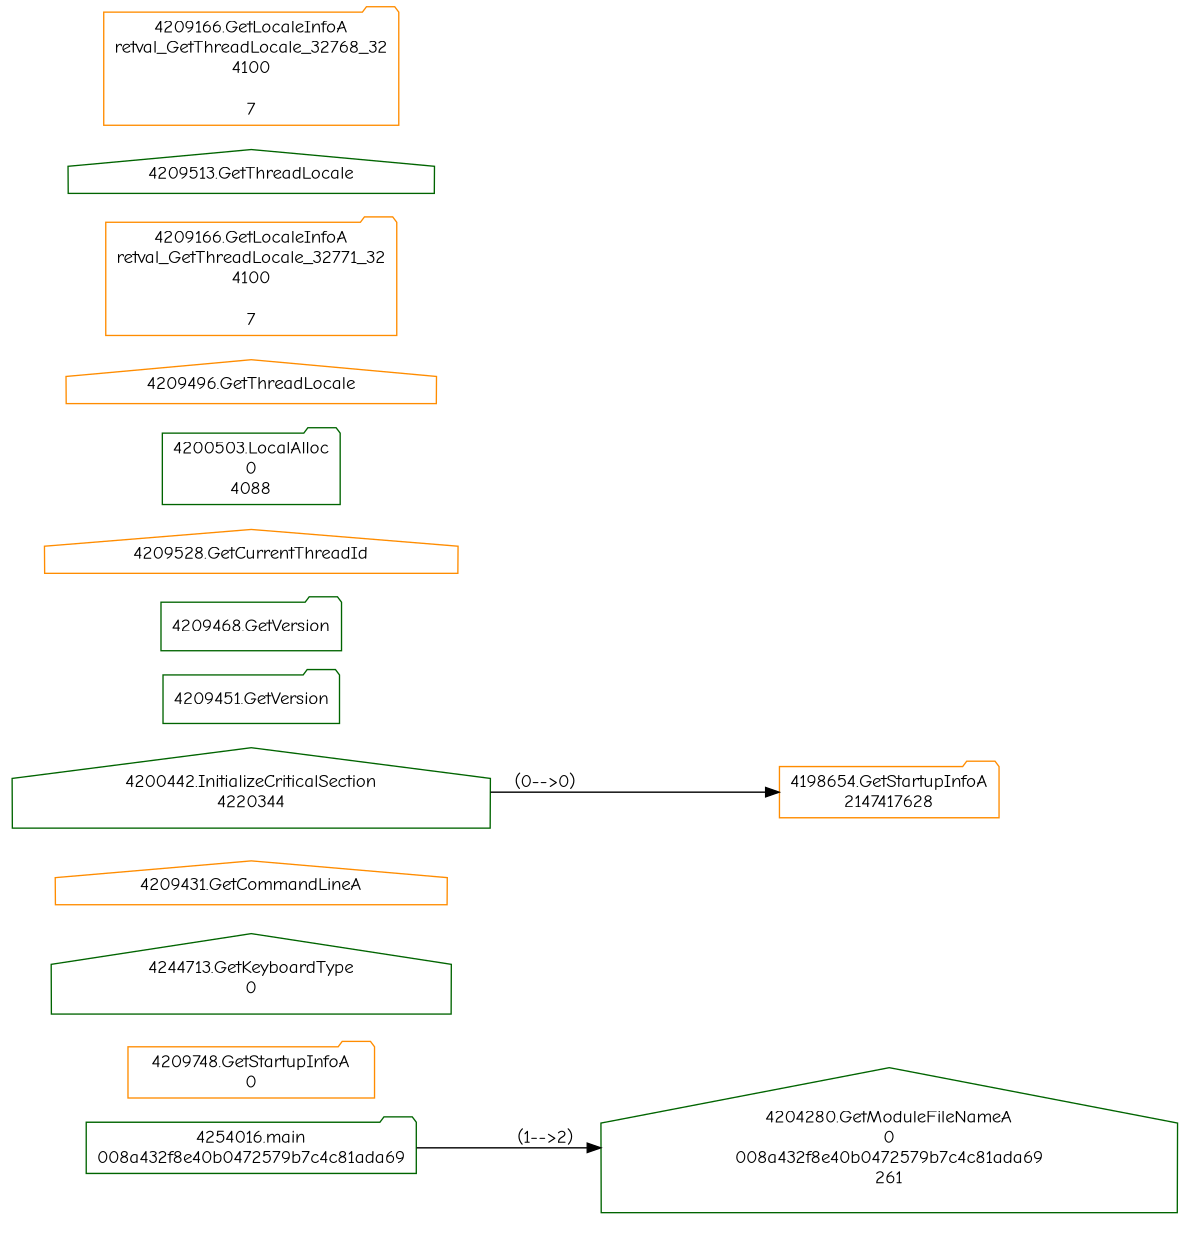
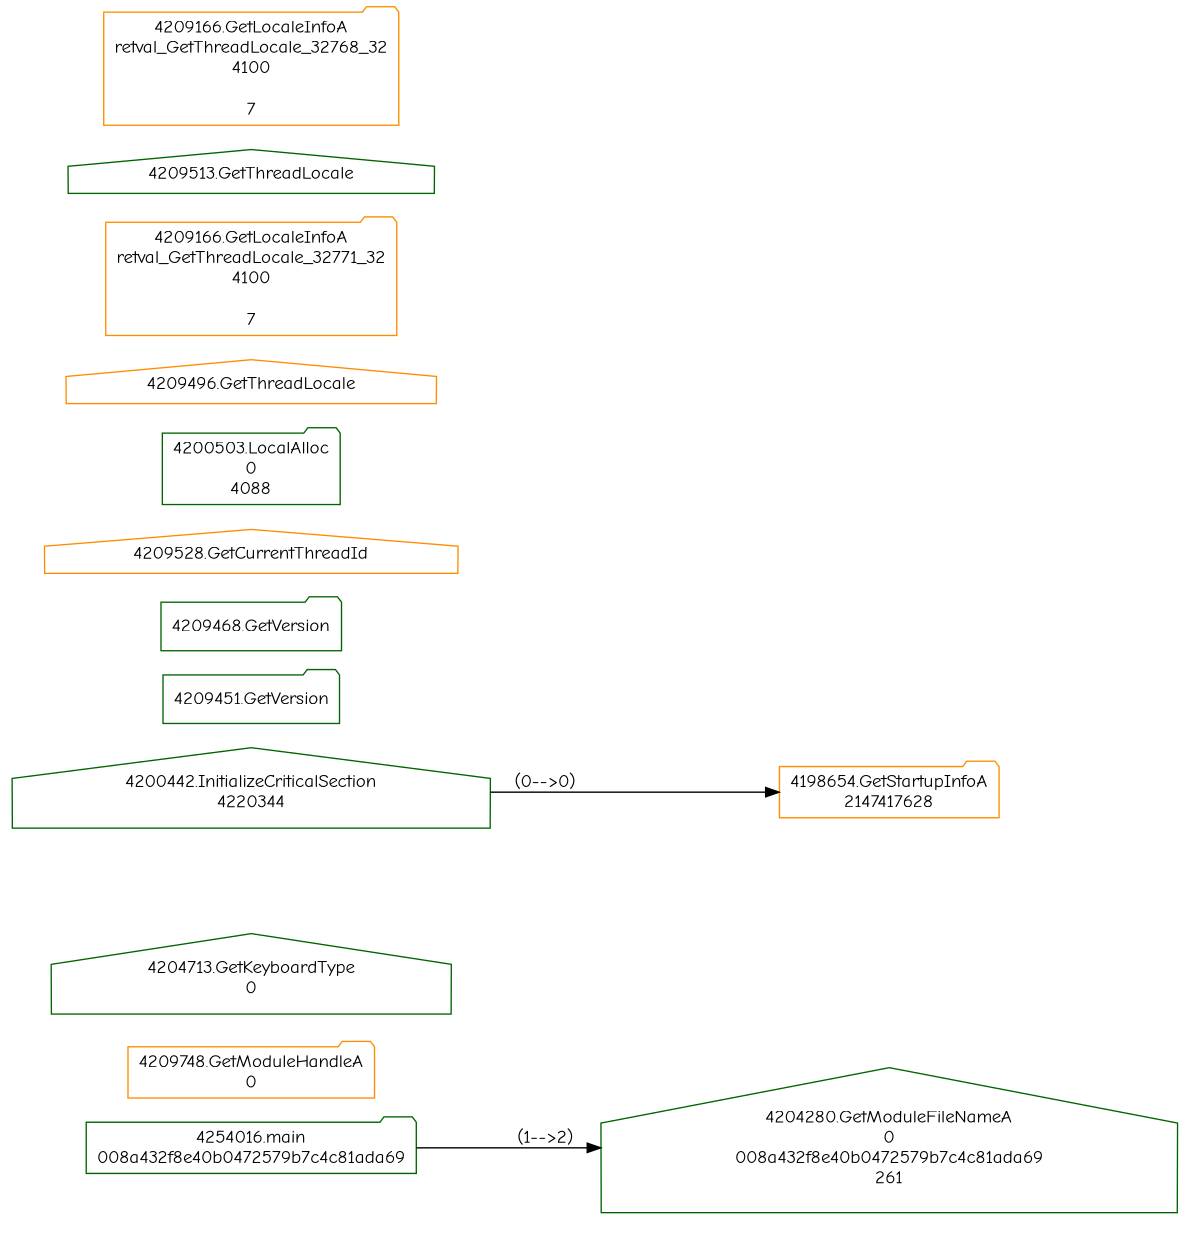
node "4209431.GetCommandLineA": removed
node "4244713.GetKeyboardType 0": label "4244713.GetKeyboardType 0" -> "4204713.GetKeyboardType 0"
node "4209748.GetStartupInfoA 0": label "4209748.GetStartupInfoA 0" -> "4209748.GetModuleHandleA 0"
